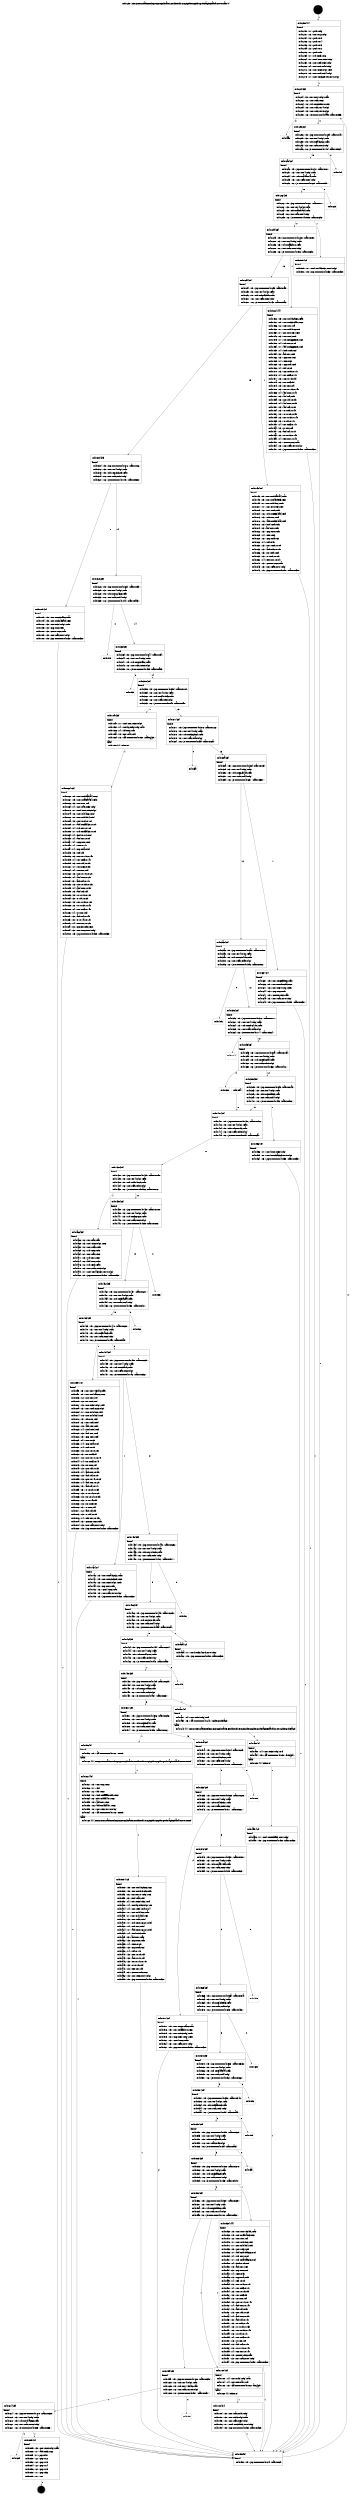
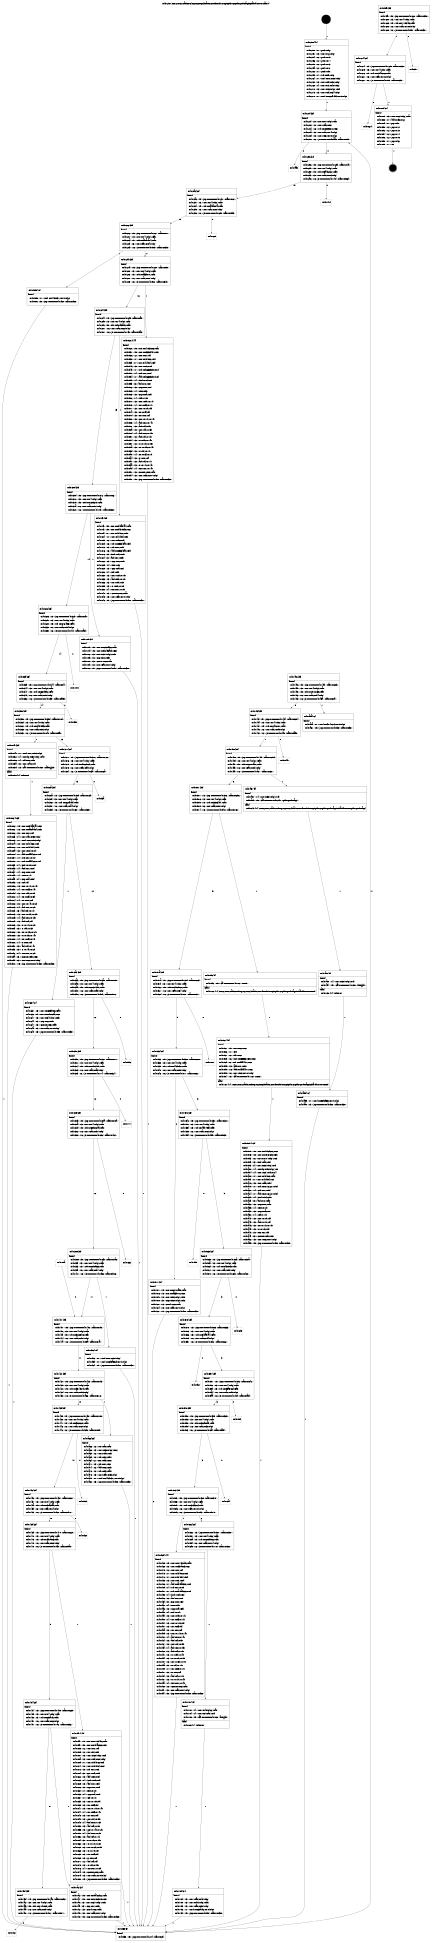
edge "0x40149d [25]" -> "0x4014b6 [25]": removed, label "8"
edge "0x4015e2 [25]" -> "0x4015fb [25]": removed, label "1"
